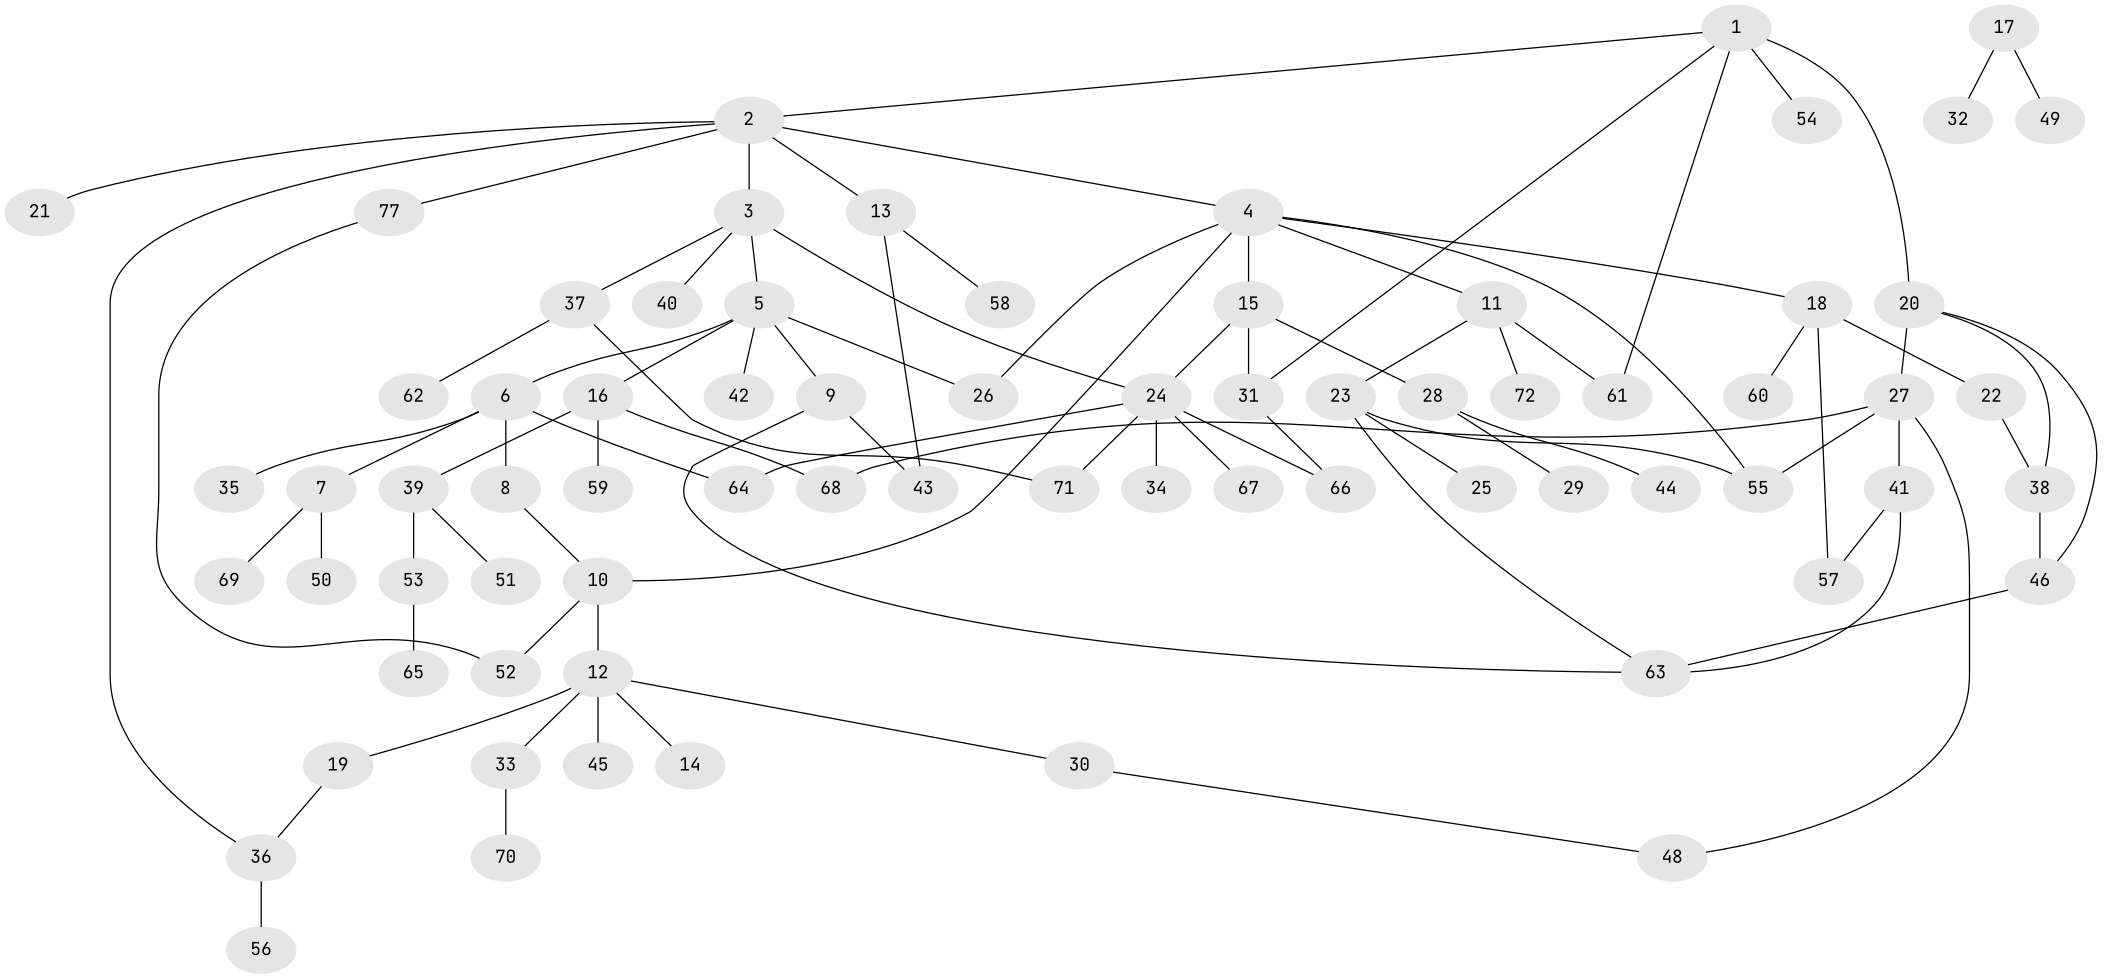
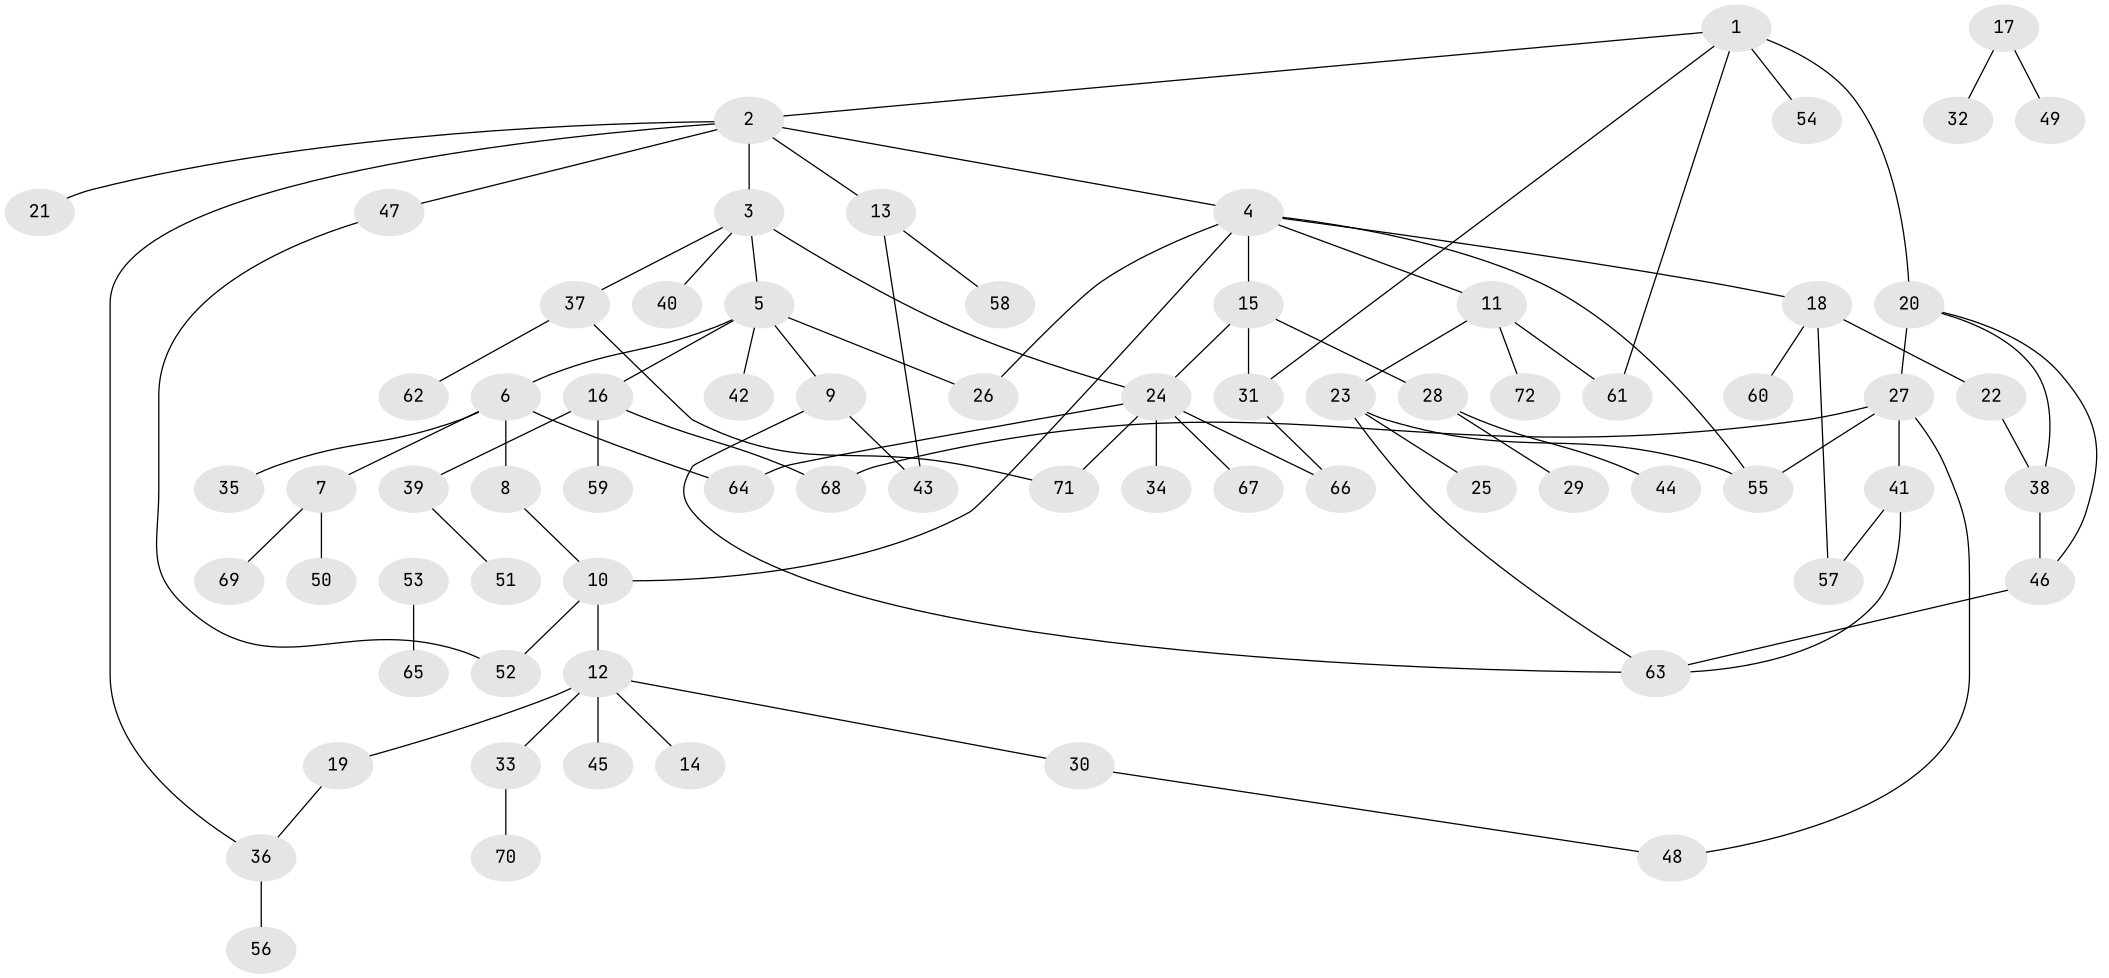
node "77": label "77" -> "47"
edge "39" -- "53": removed
